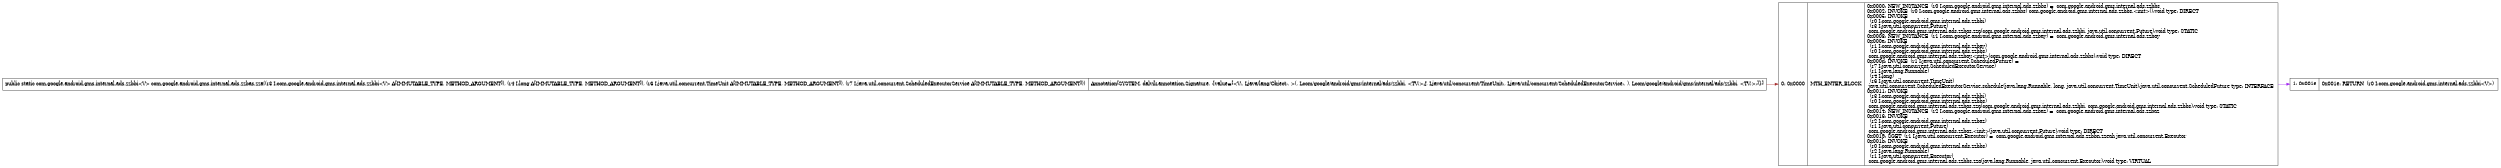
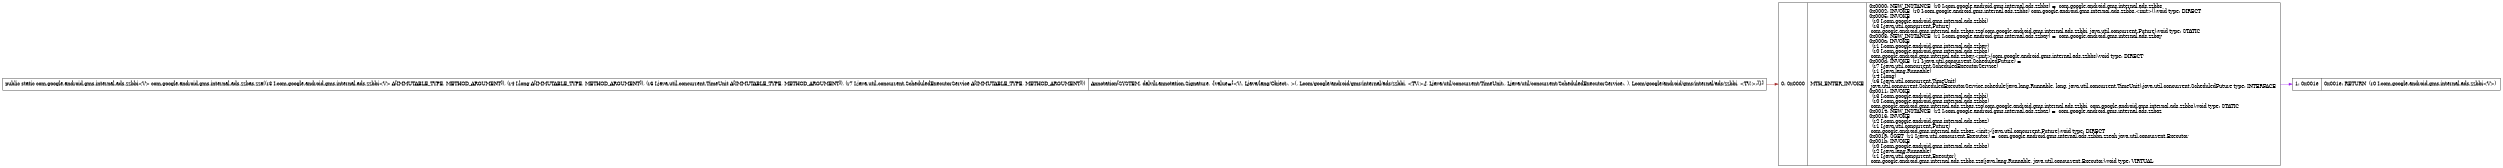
node "0: 0x0000": text "MTH_ENTER_BLOCK" -> "MTH_ENTER_INVOKE"
